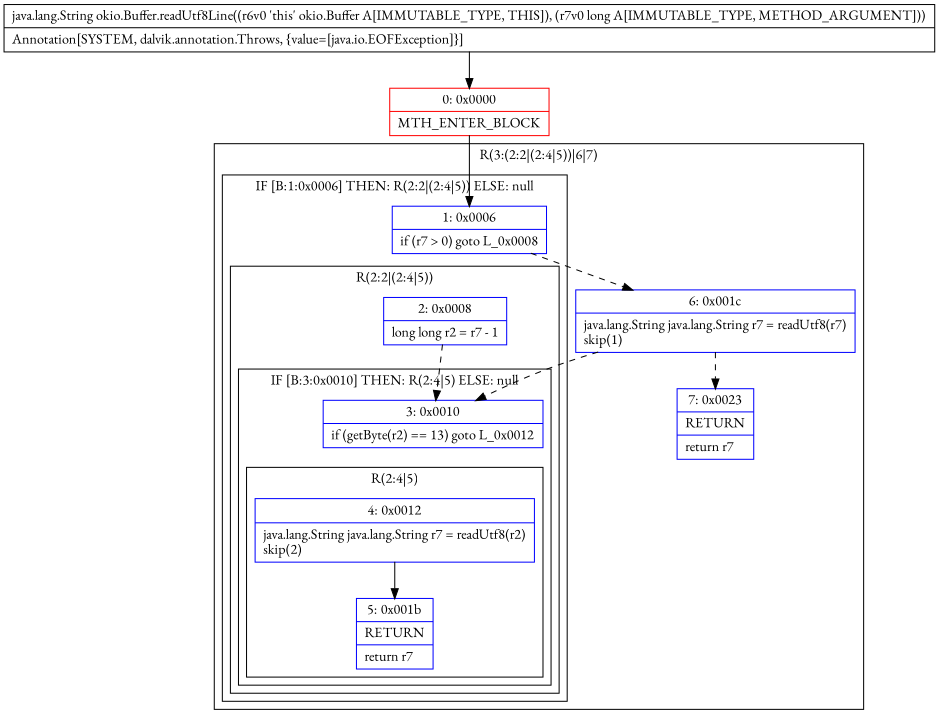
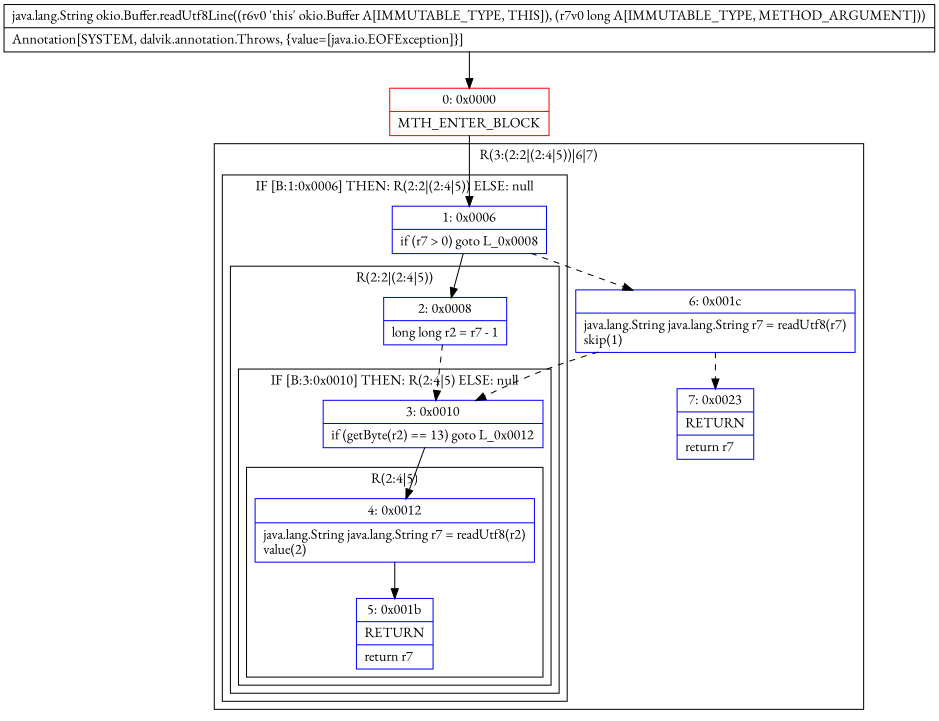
edge "1: 0x0006" -> "2: 0x0008": added
edge "3: 0x0010" -> "4: 0x0012": added
node "4: 0x0012": text "skip(2)" -> "value(2)"
